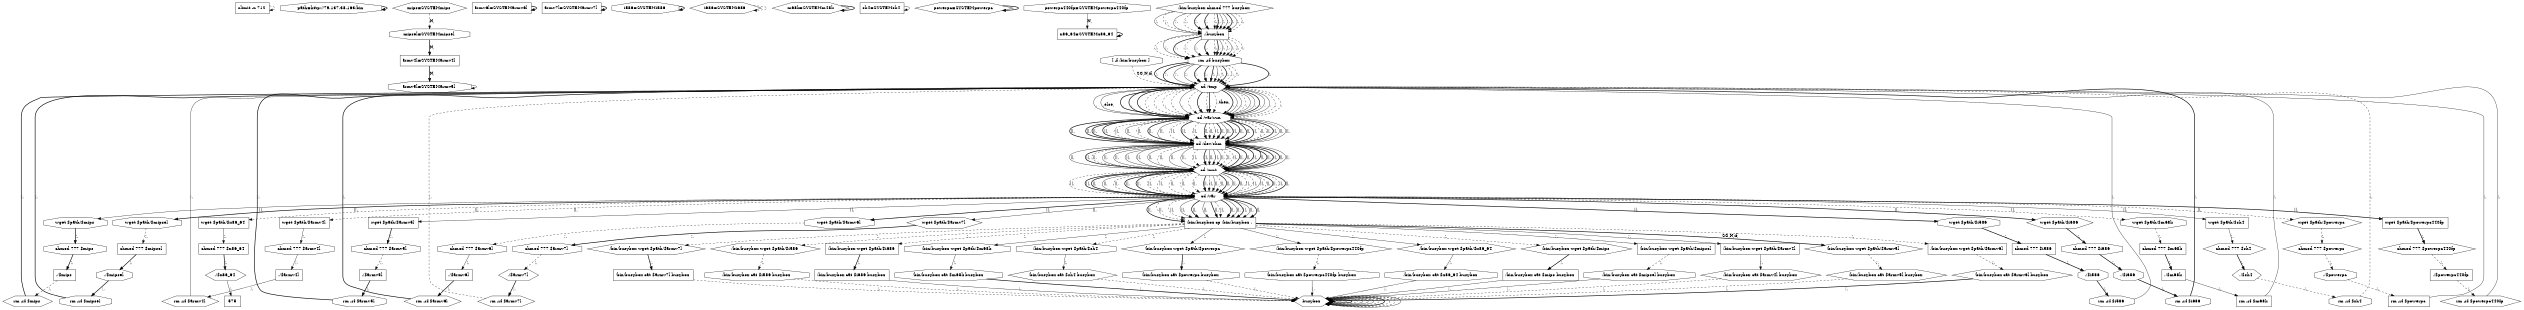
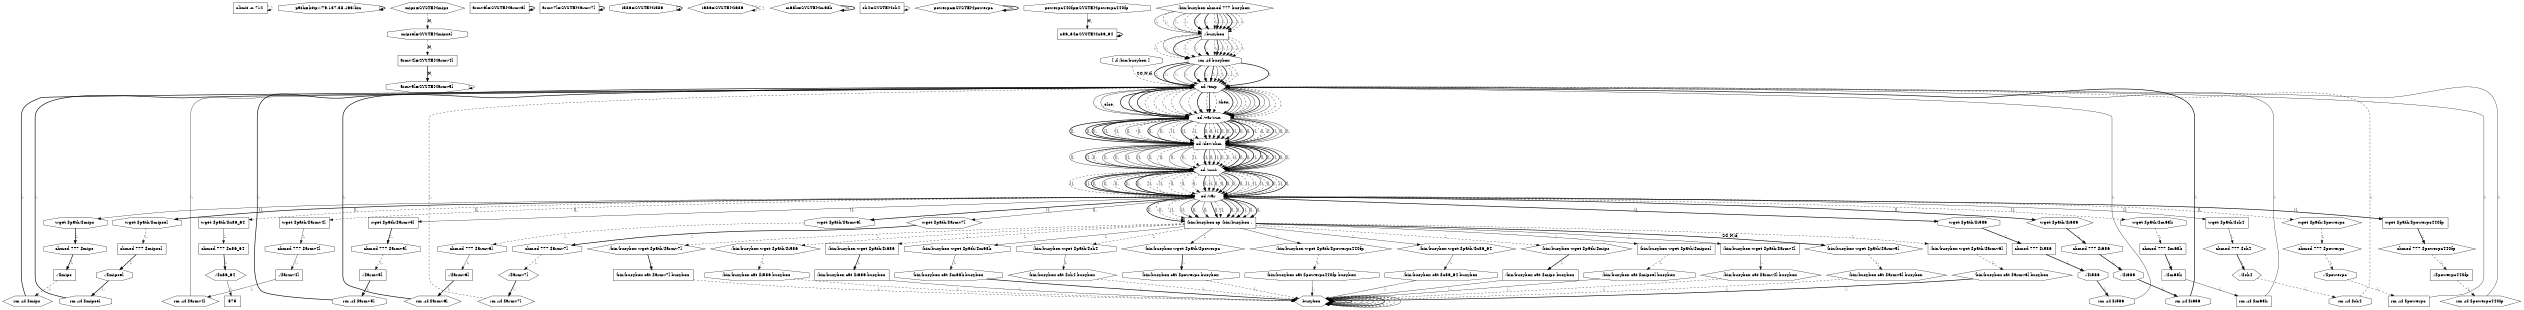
node "m68k=SYSTEMm48k": label "m68k=SYSTEMm48k" -> "m68k=SYSTEMm68k"
edge "mipsel=SYSTEMmipsel" -> "armv4l=SYSTEMarmv4l": style bold -> dashed
